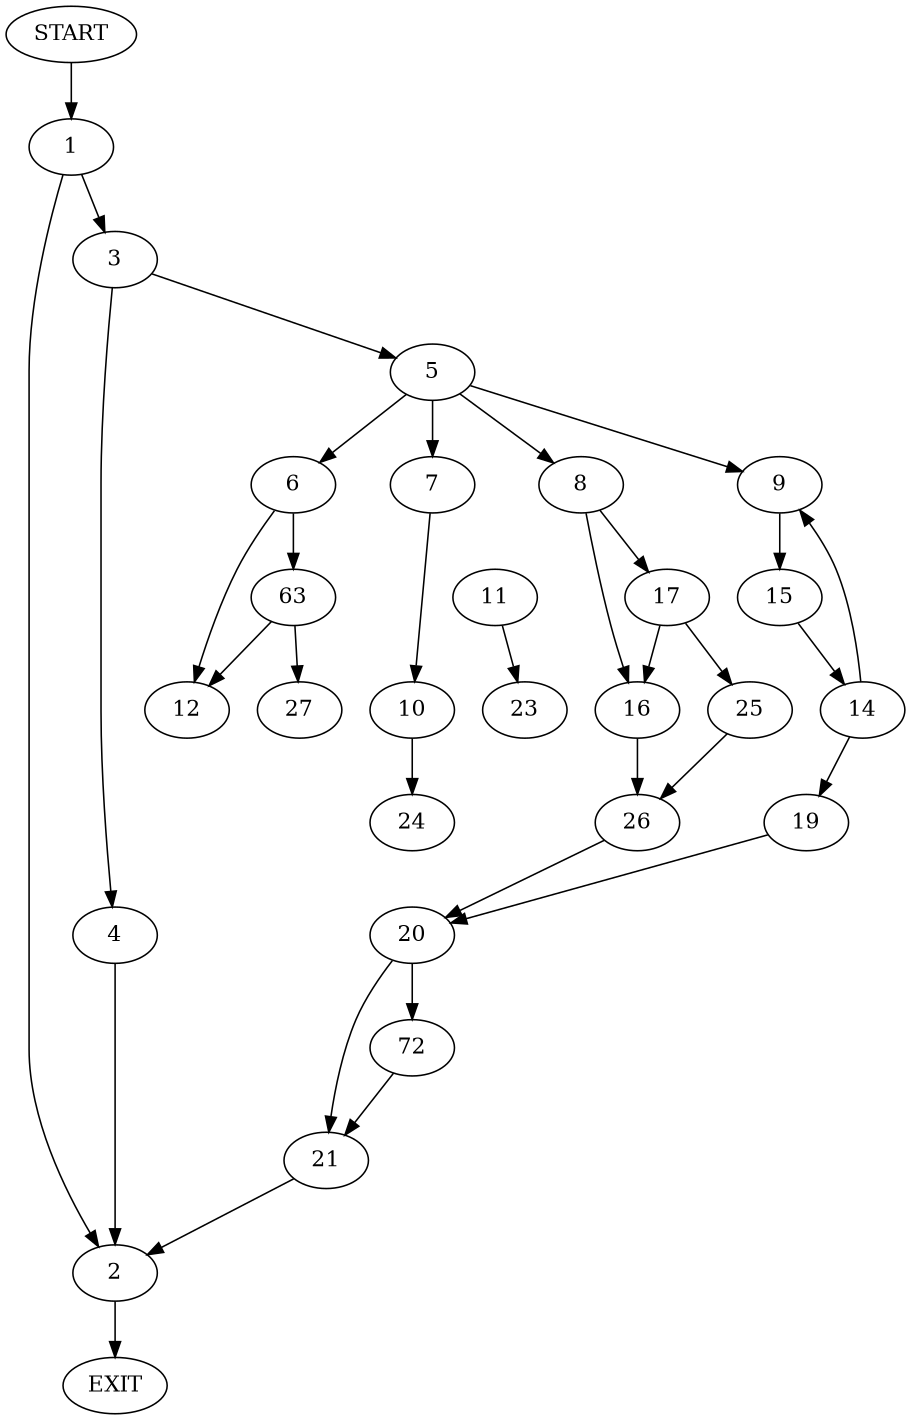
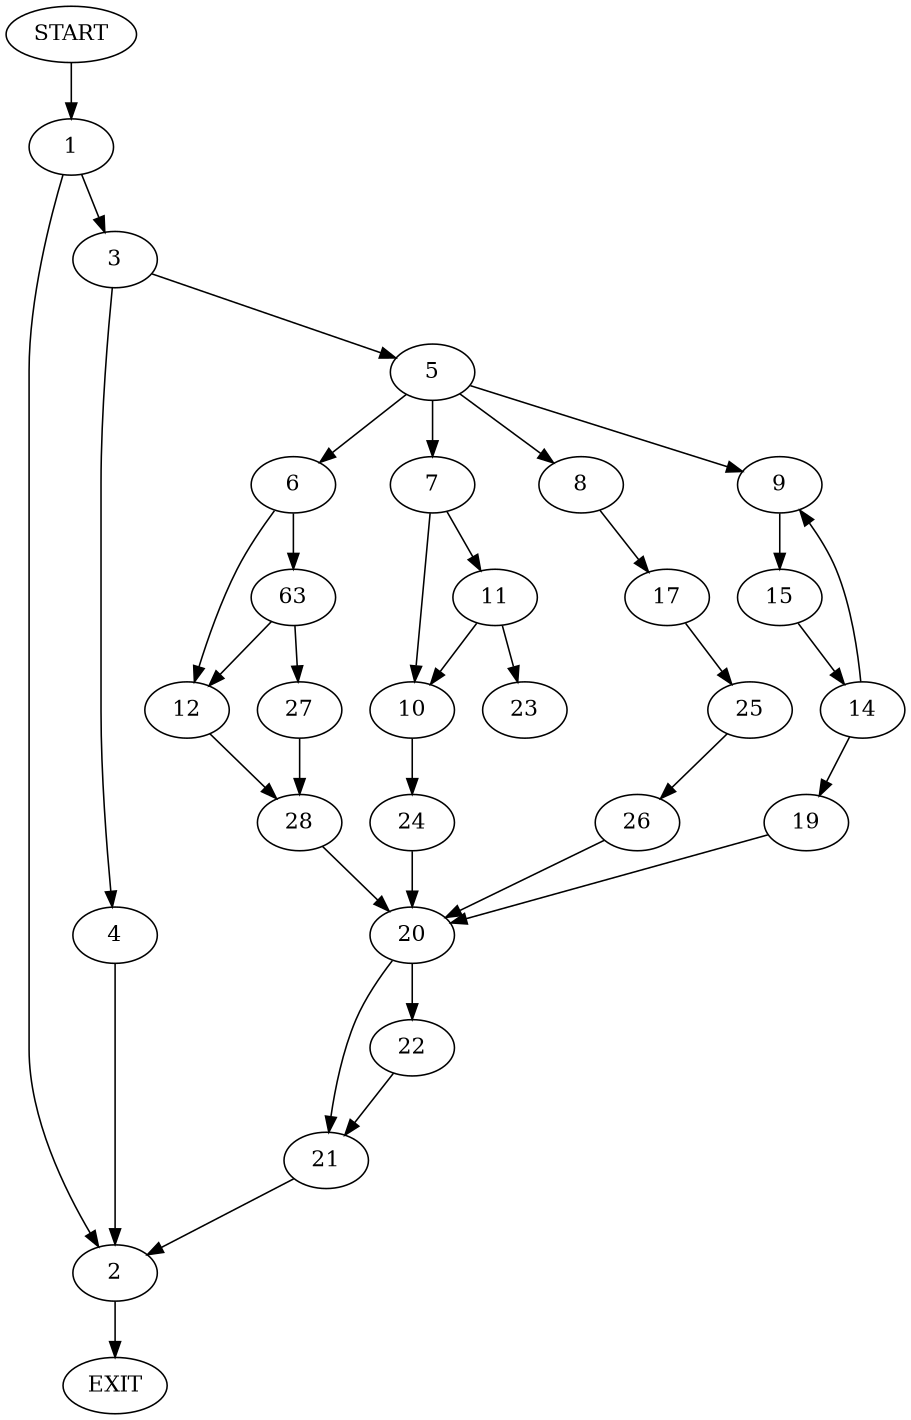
edge "7" -> "11": added
edge "11" -> "10": added
node "16": removed
node "28": added
edge "24" -> "20": added
node "72": label "72" -> "22"
